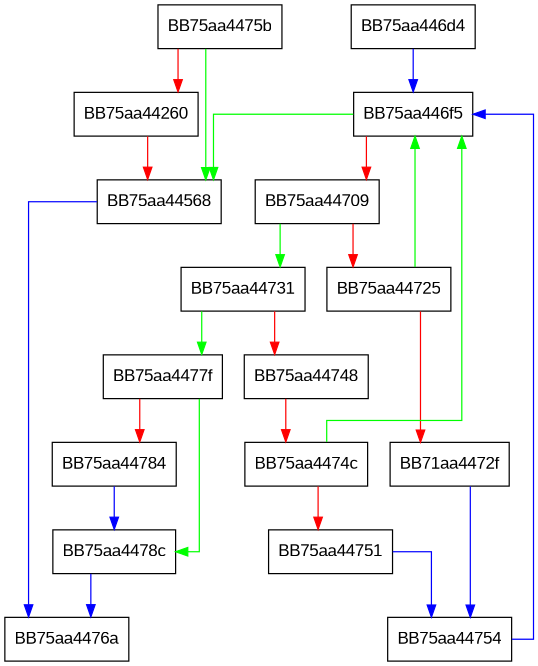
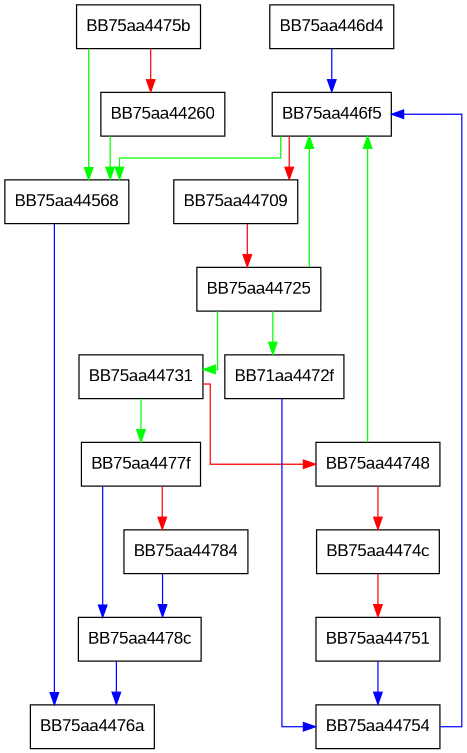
edge "BB75aa44260" -> "BB75aa44568": color red -> green
edge "BB75aa44709" -> "BB75aa44731": now "BB75aa44725" -> "BB75aa44731"
edge "BB75aa4474c" -> "BB75aa446f5": now "BB75aa44748" -> "BB75aa446f5"
edge "BB75aa44725" -> "BB71aa4472f": color red -> green
edge "BB75aa4477f" -> "BB75aa4478c": color green -> blue
